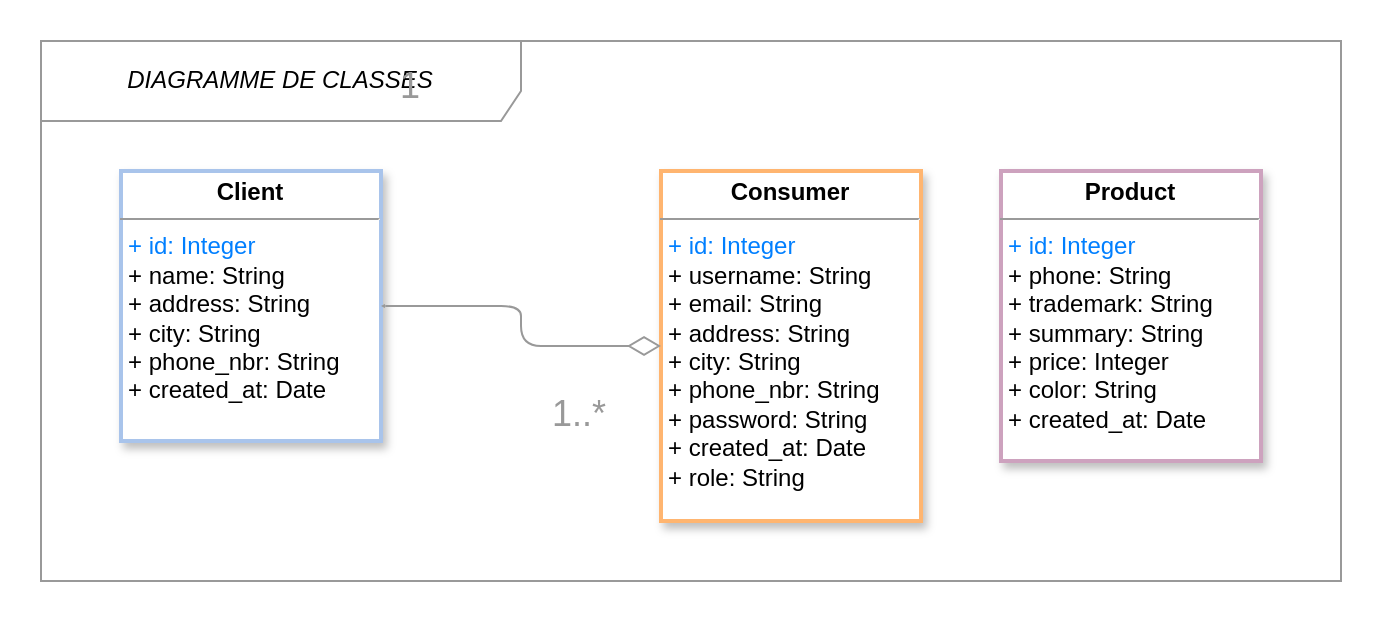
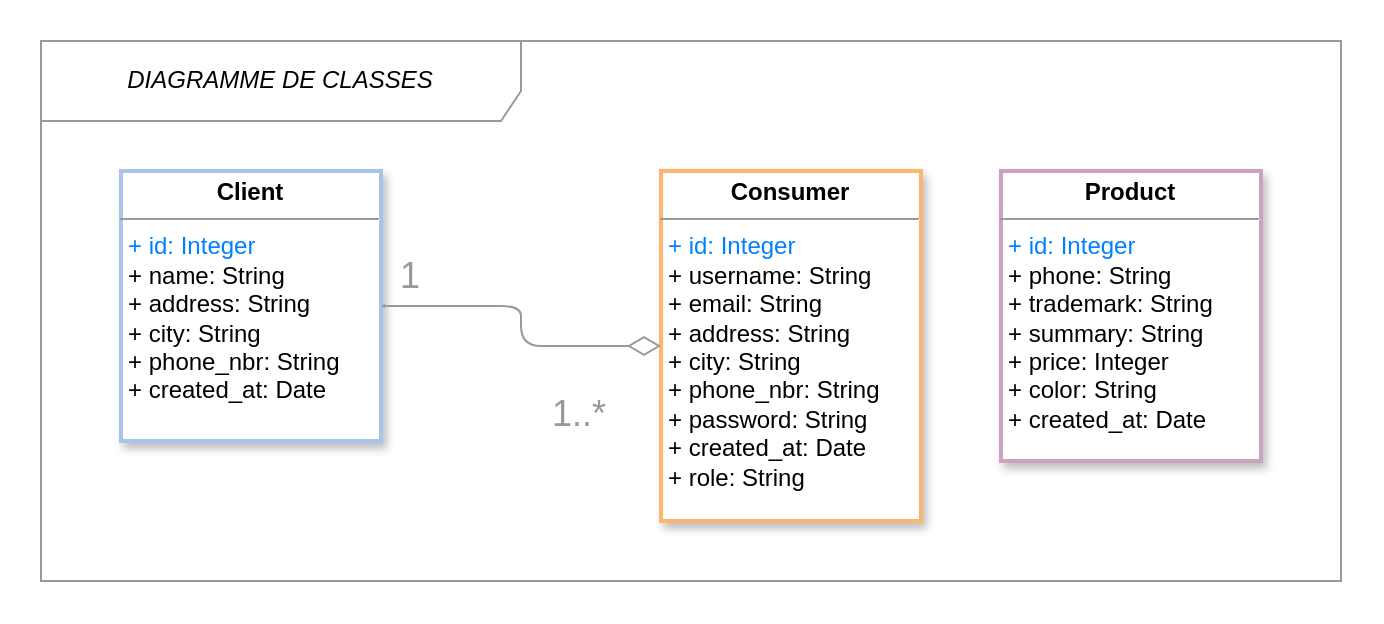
node "1": moved (409, 81) -> (409, 271)
